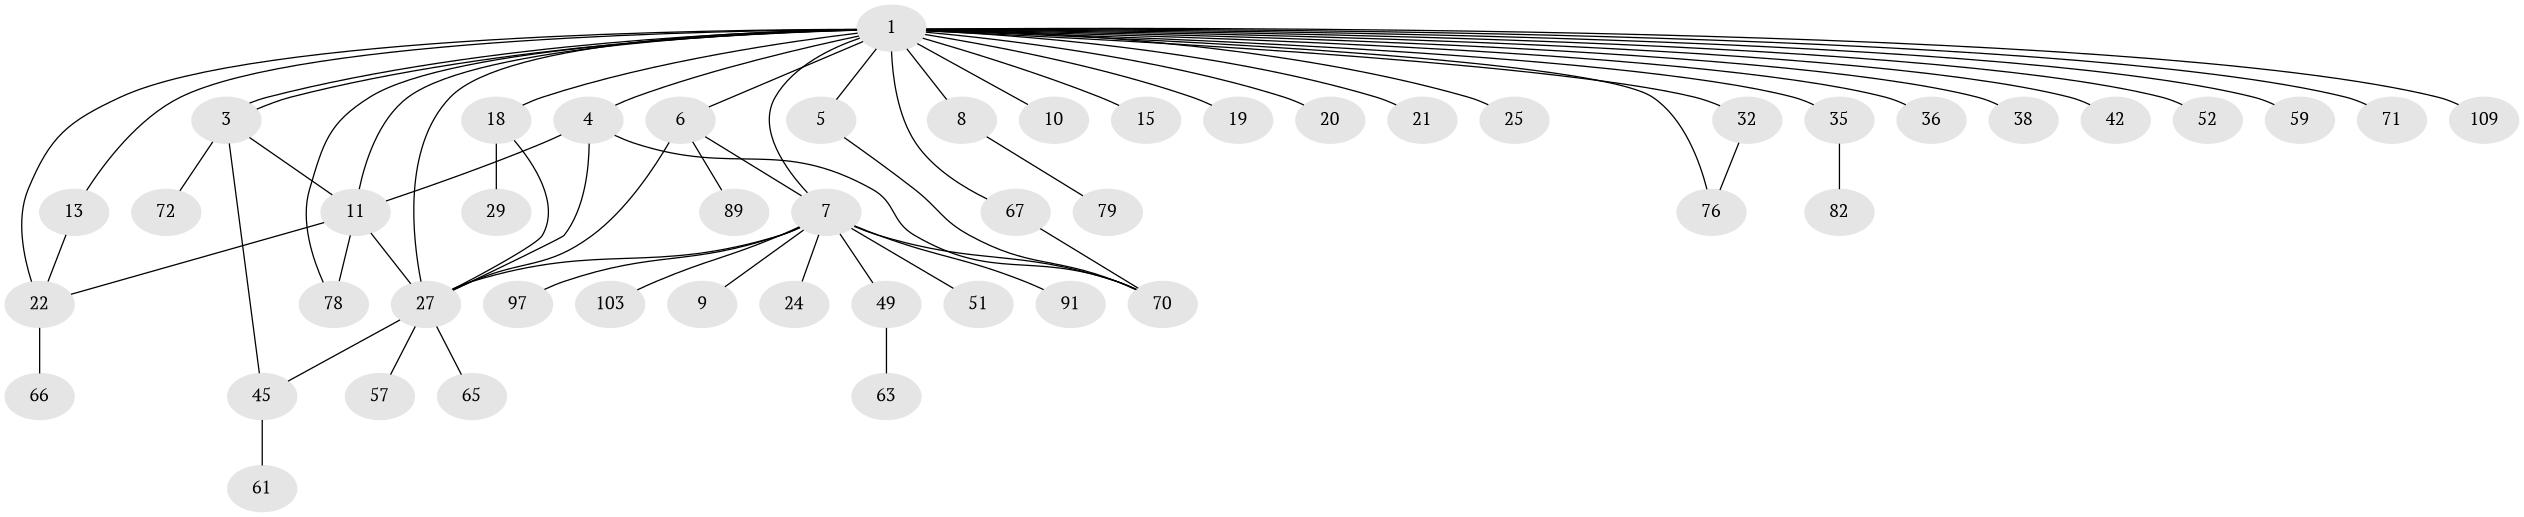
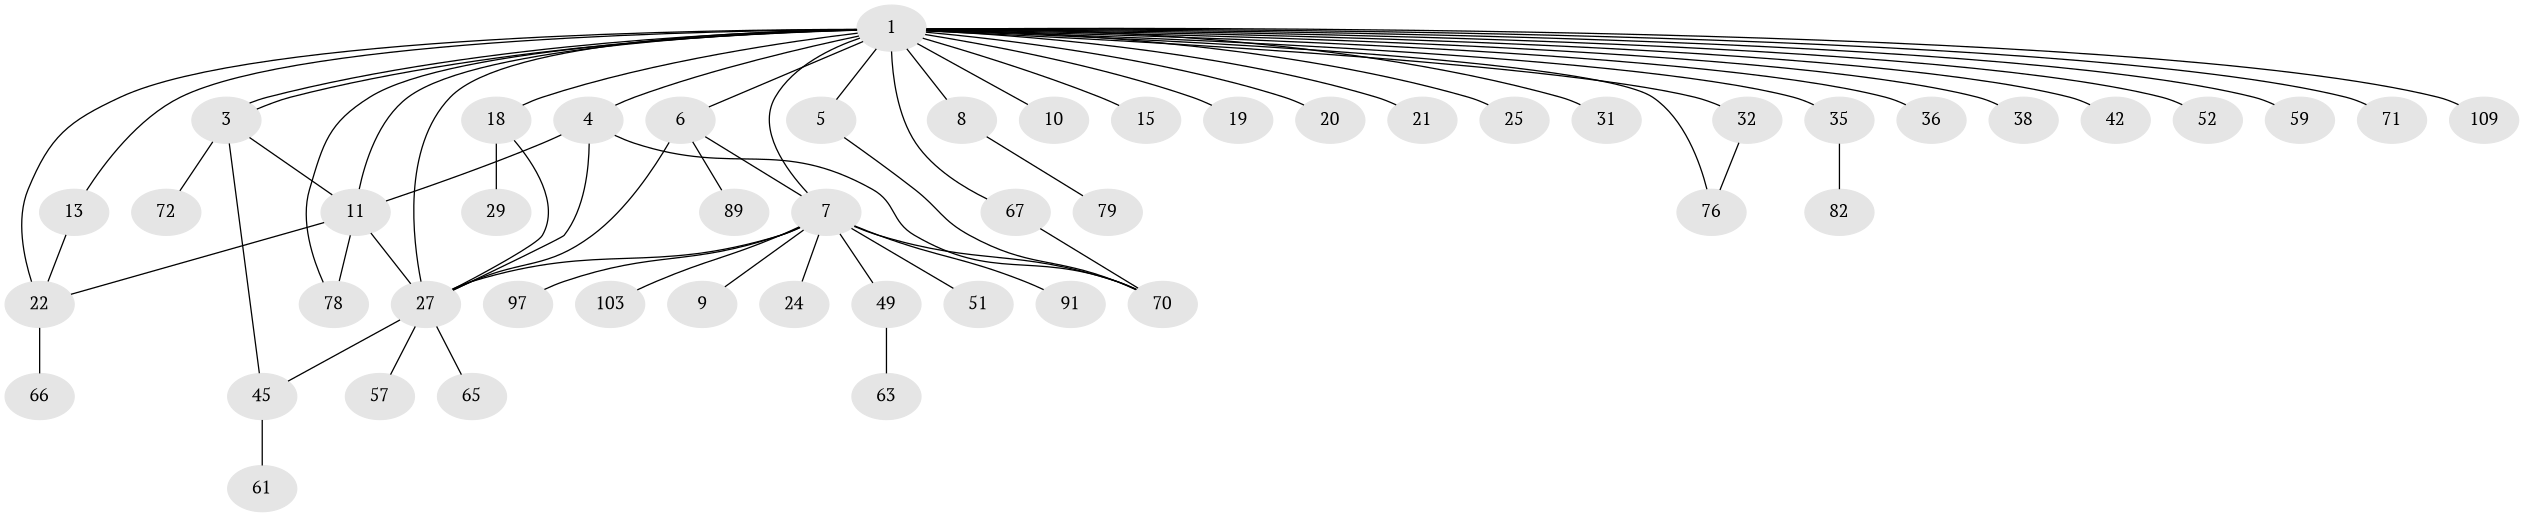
node "31": added
